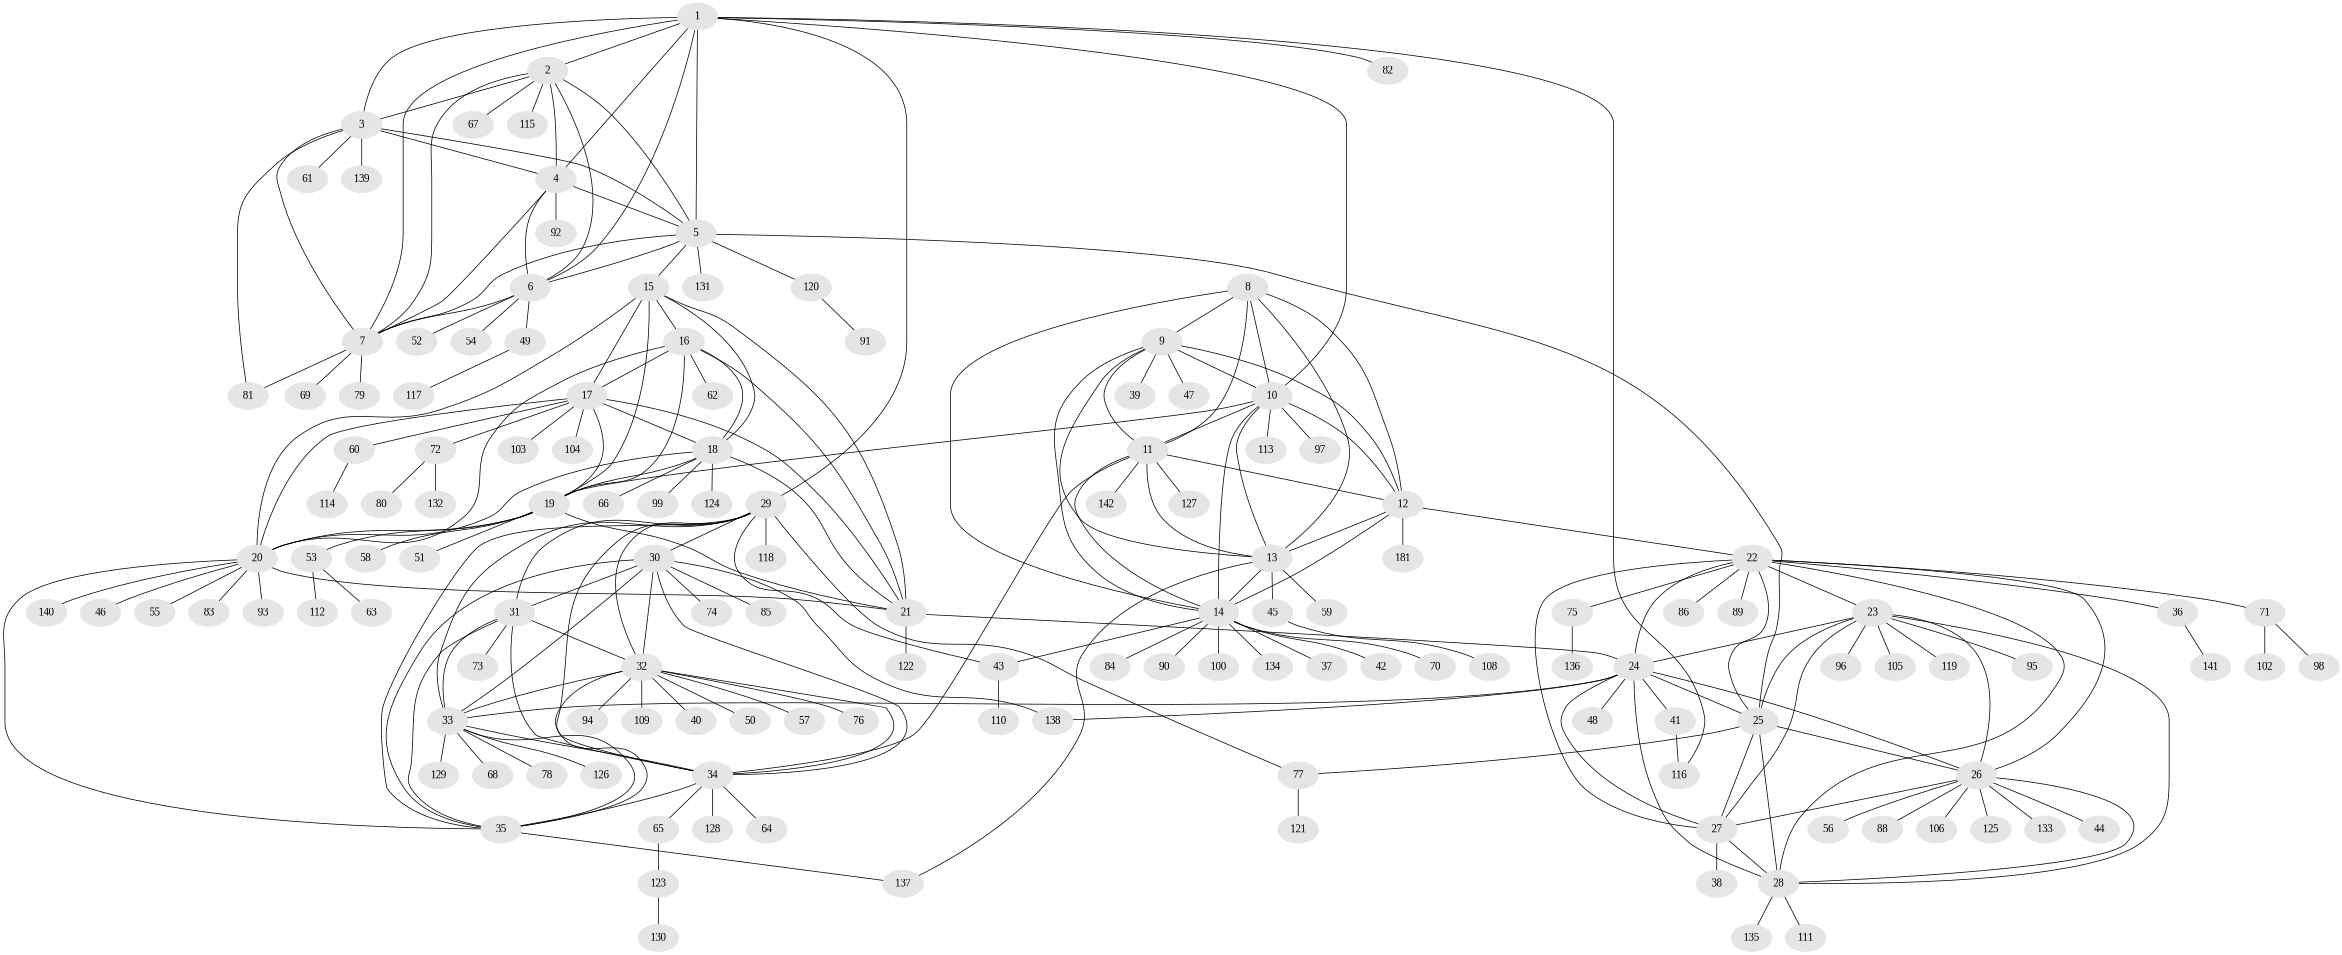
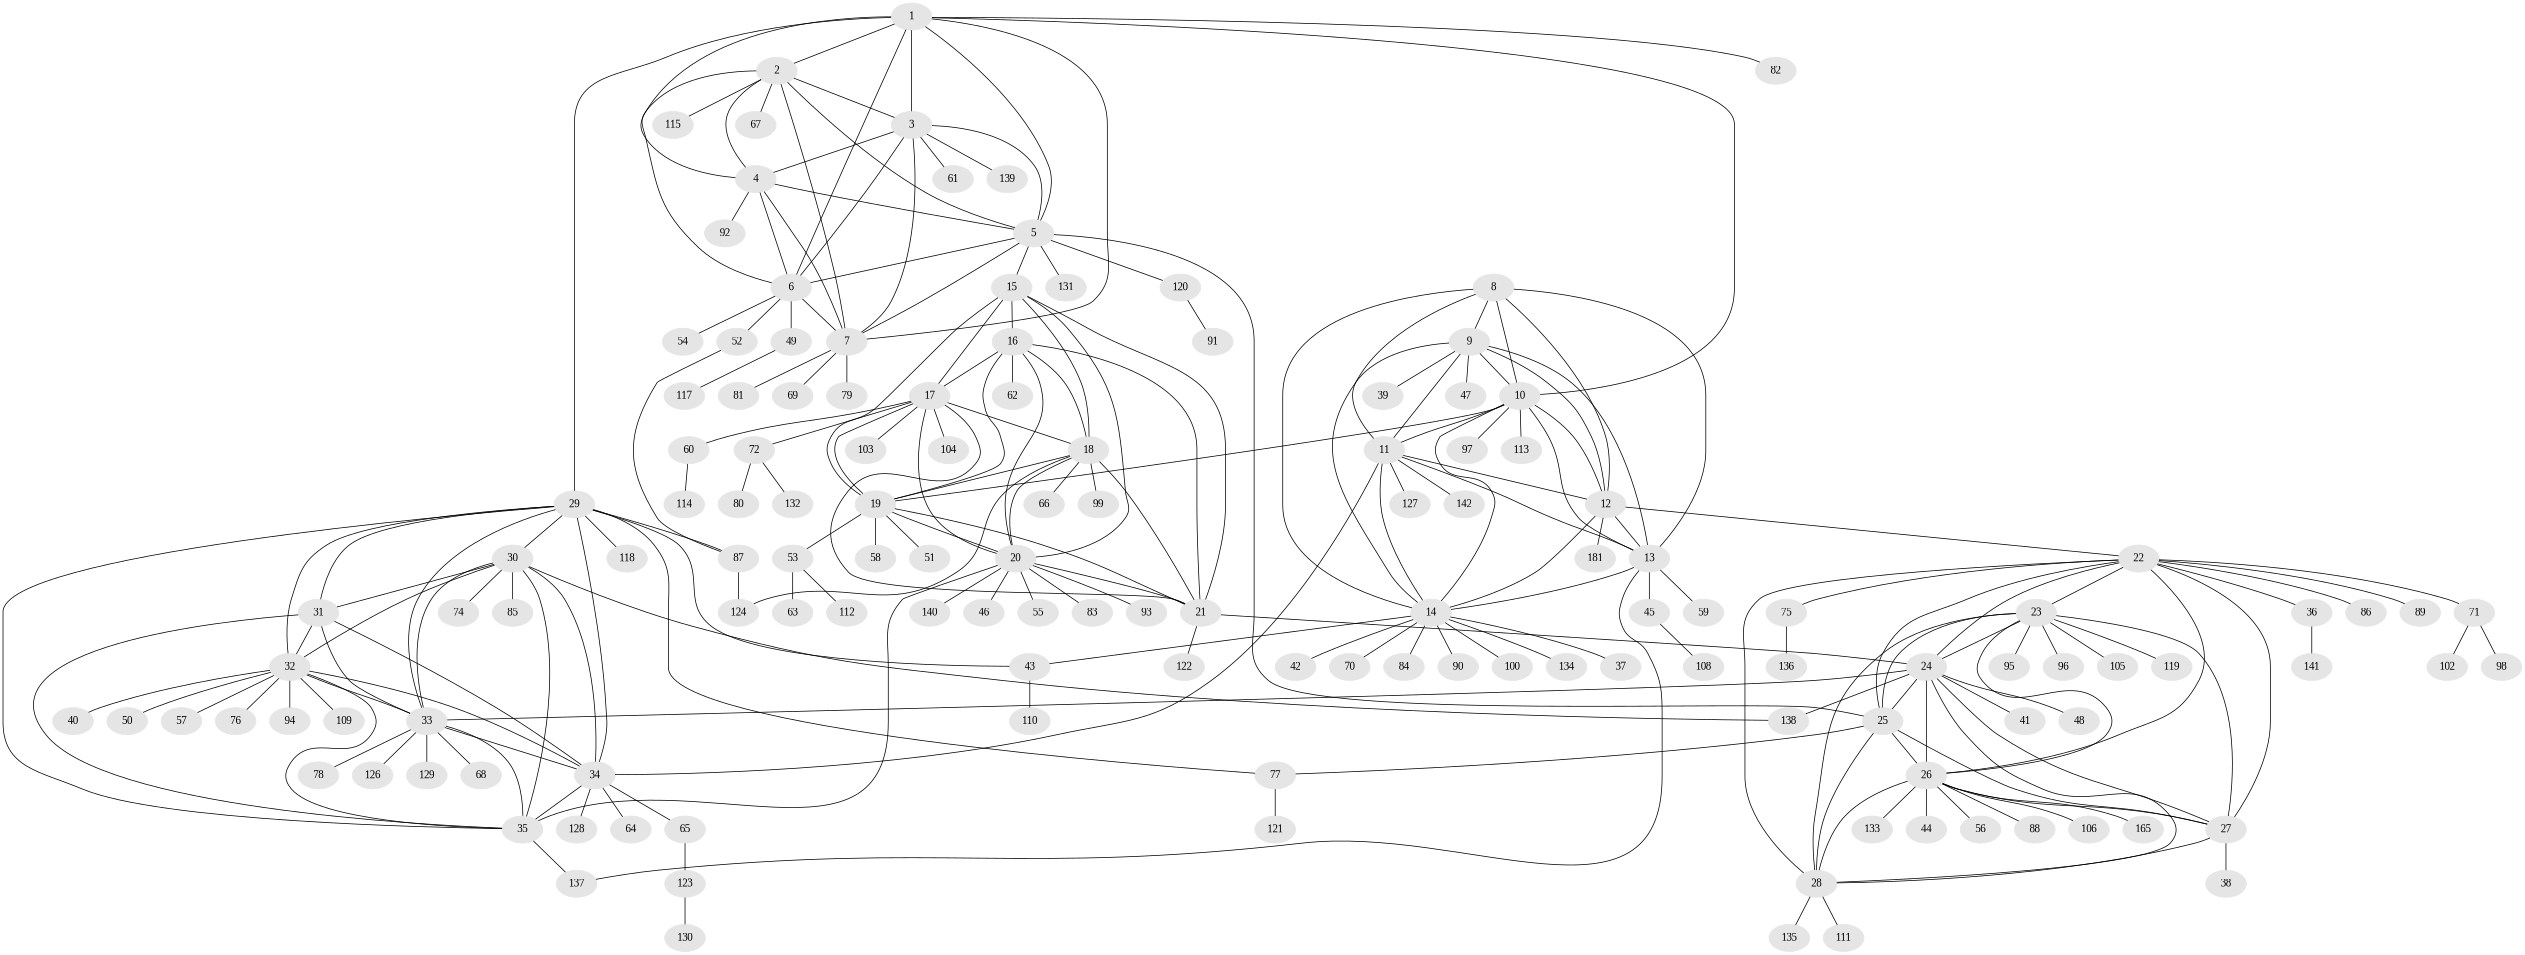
edge "3" -- "81": now "3" -- "6"
node "87": added
node "73": removed
node "116": removed
node "125": label "125" -> "165"
